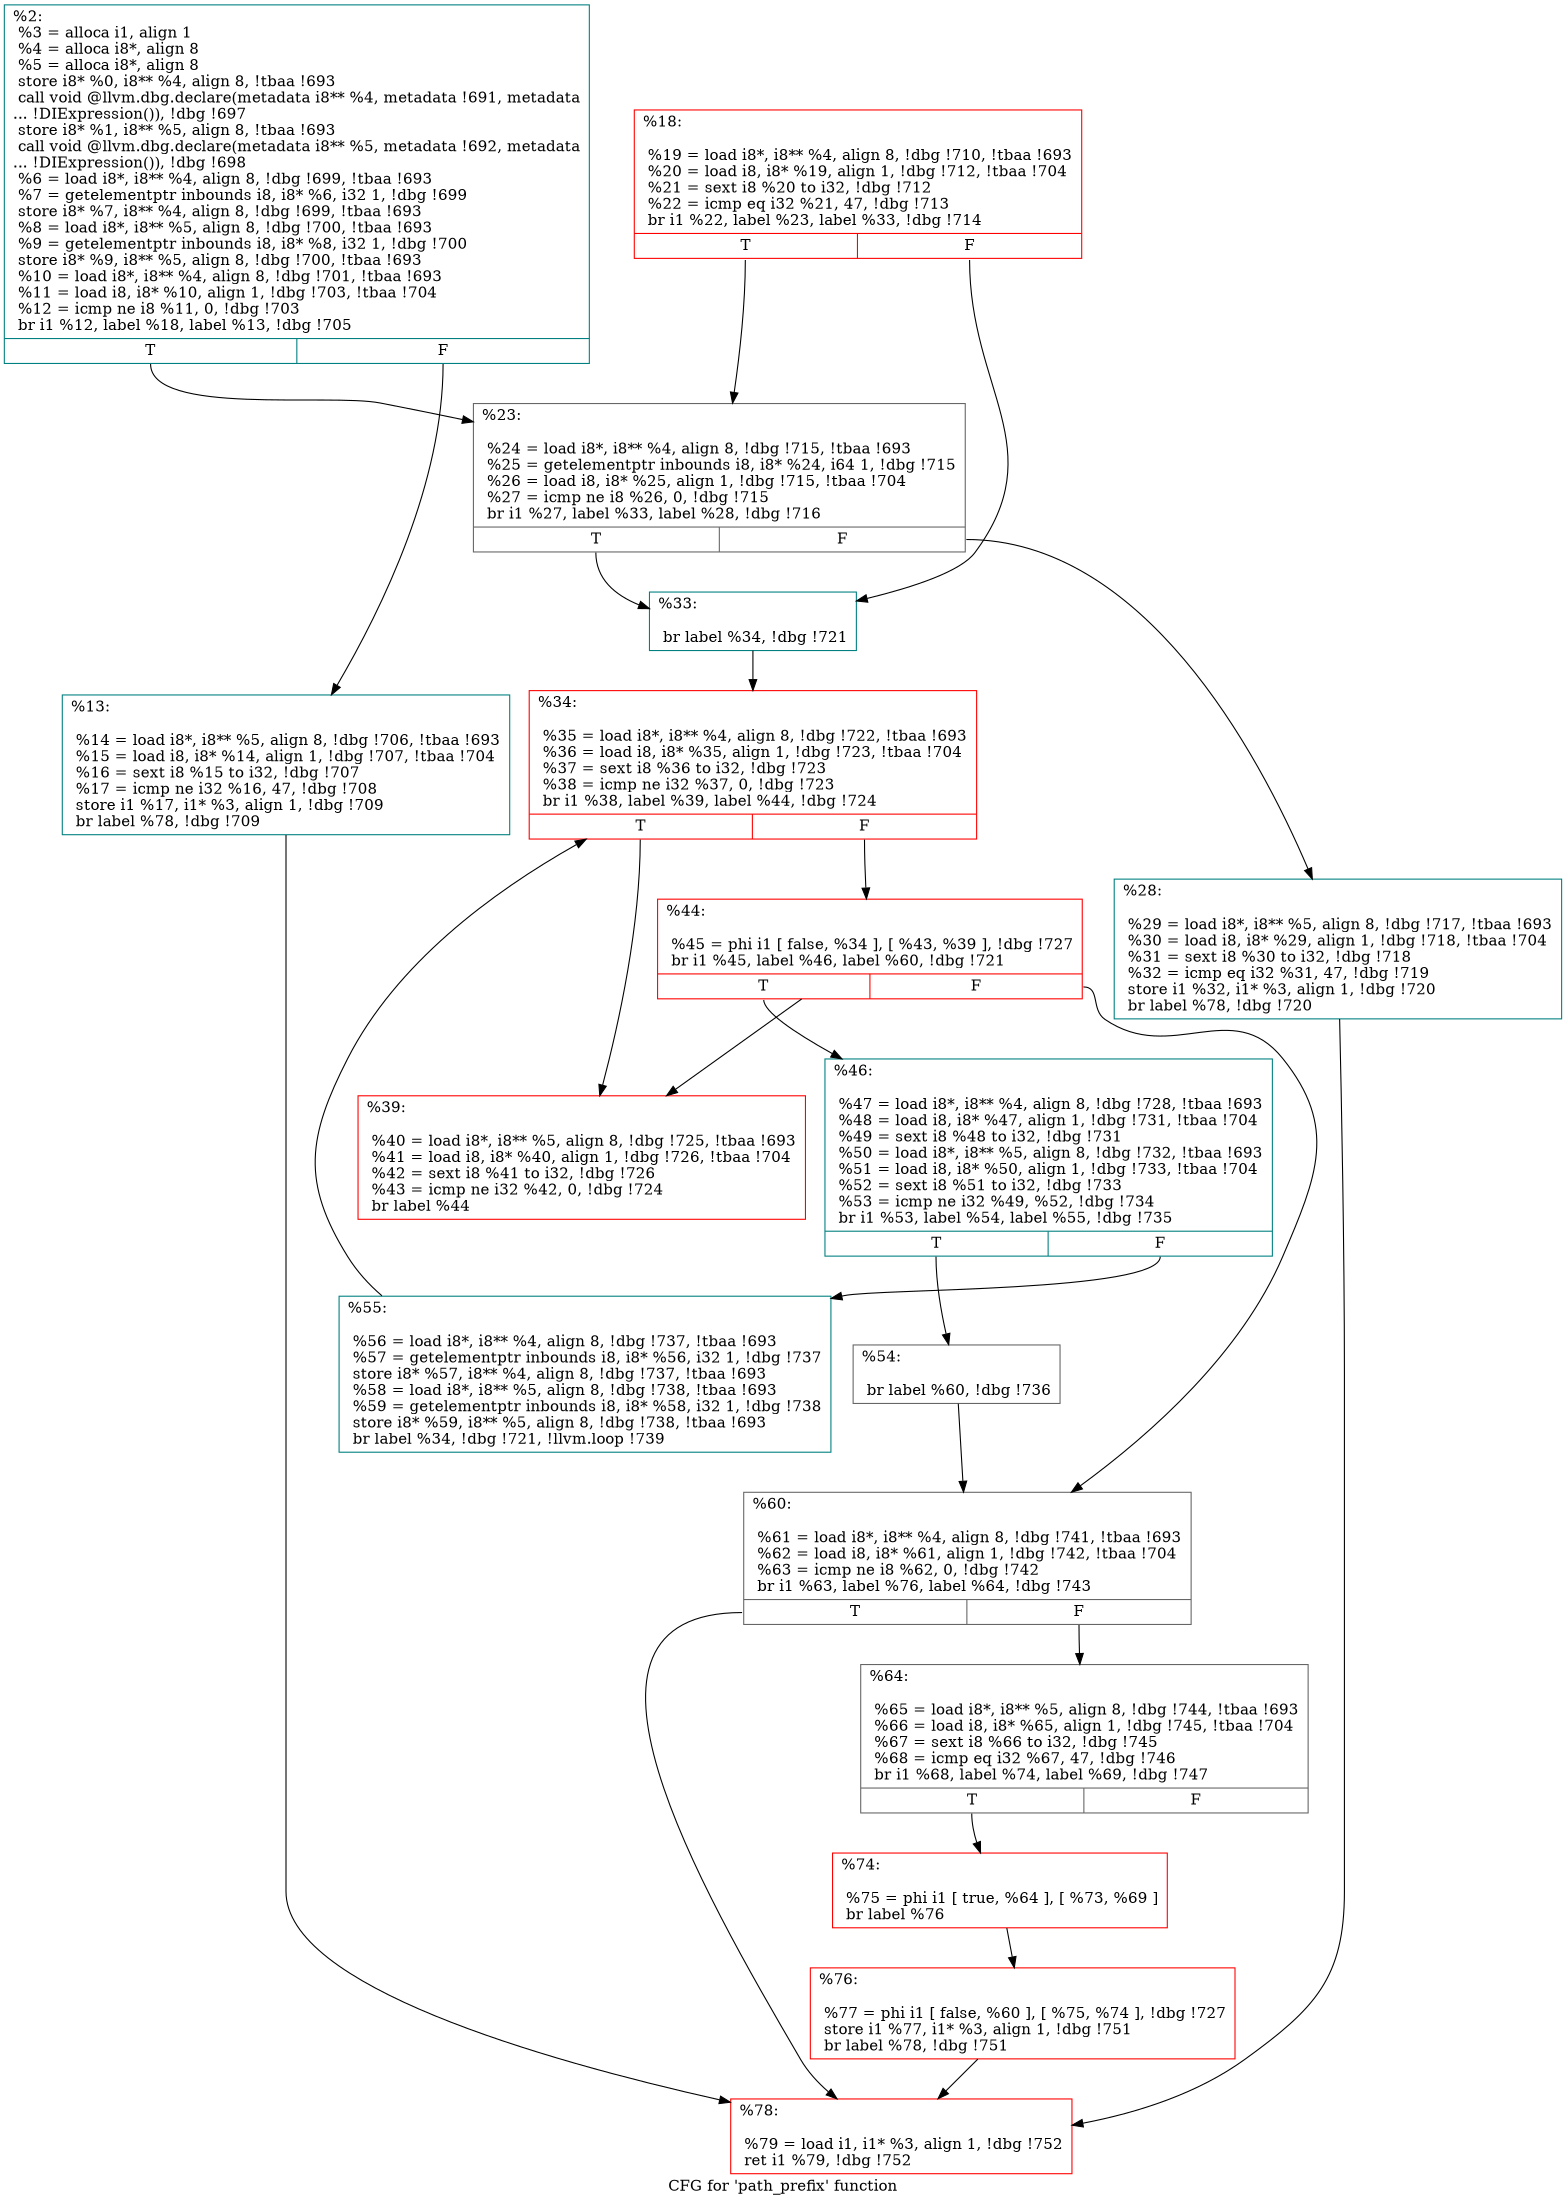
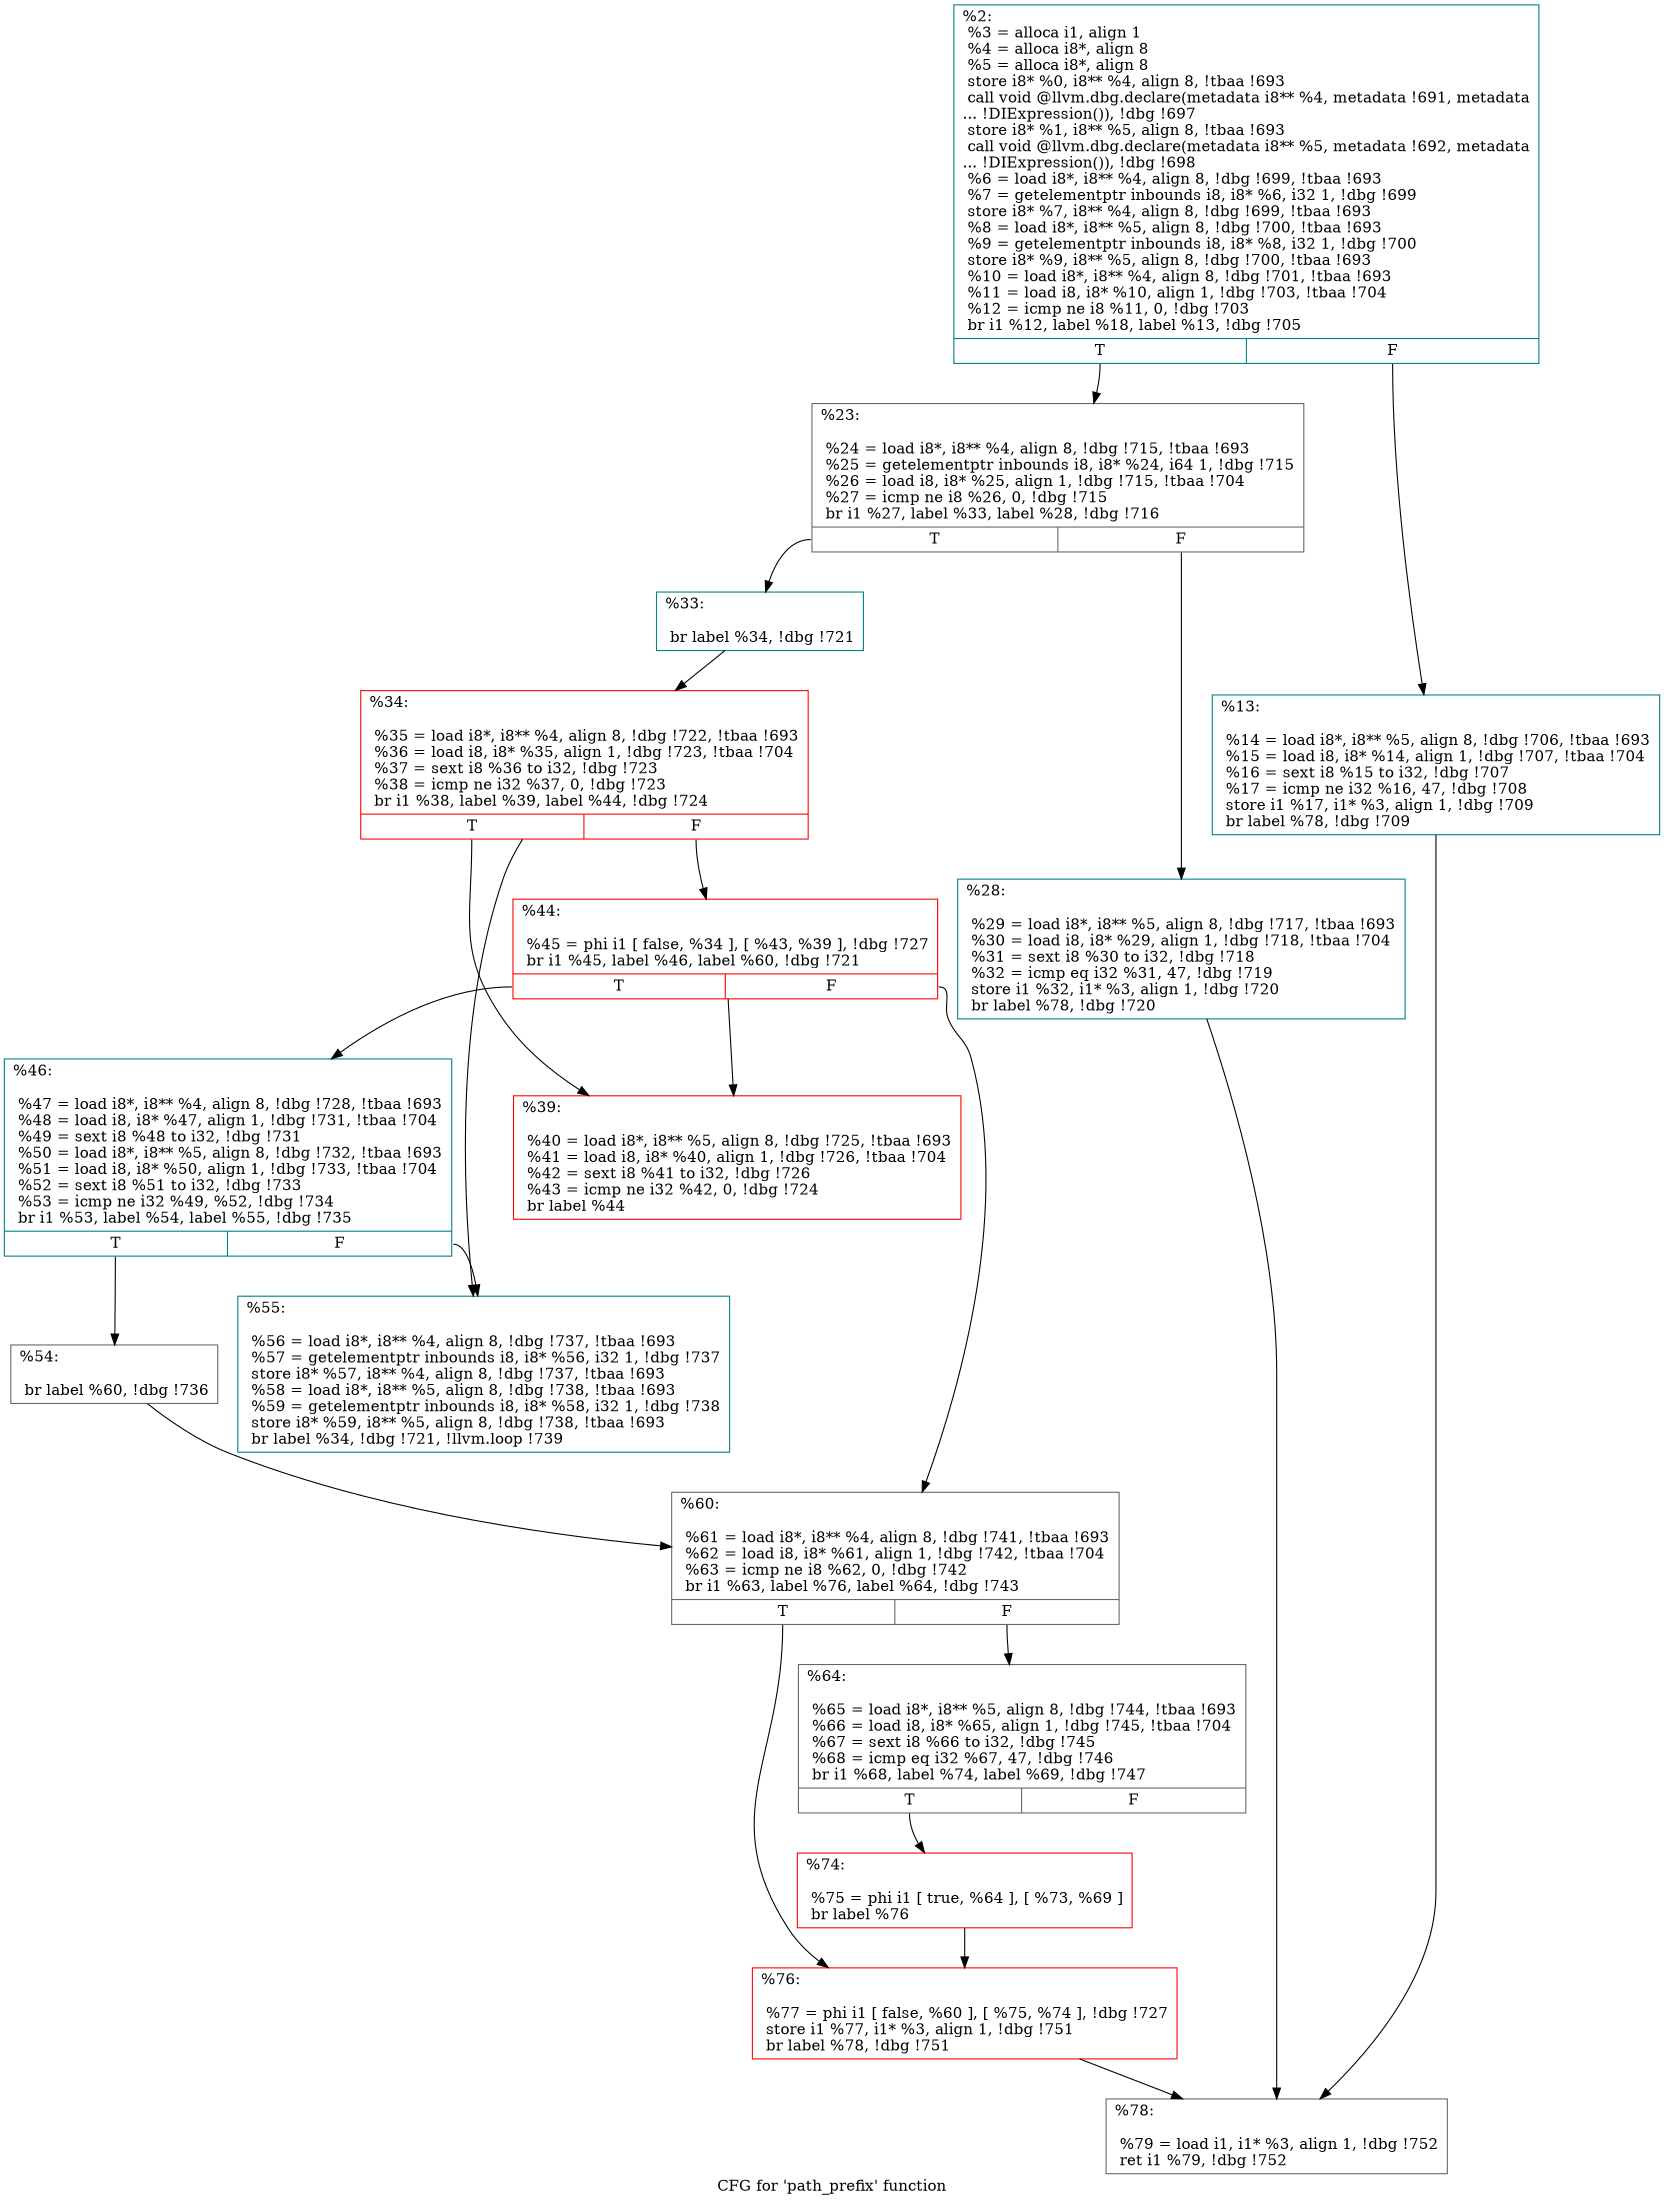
node "%18:": removed
edge "%55:" -> "%34:": reversed
edge "%60:" -> "%78:": now "%60:" -> "%76:"
node "%78:": color red -> gray40
